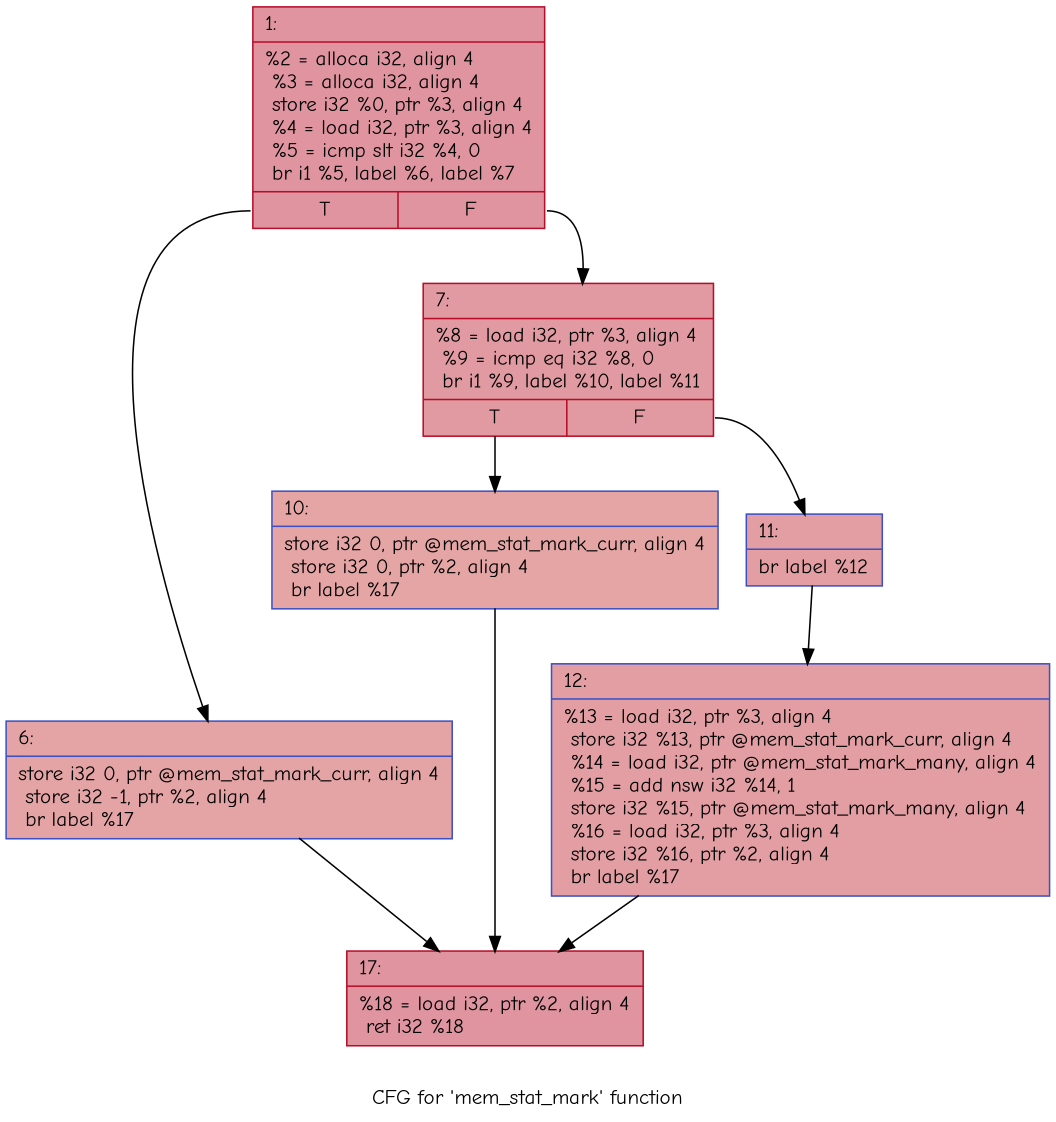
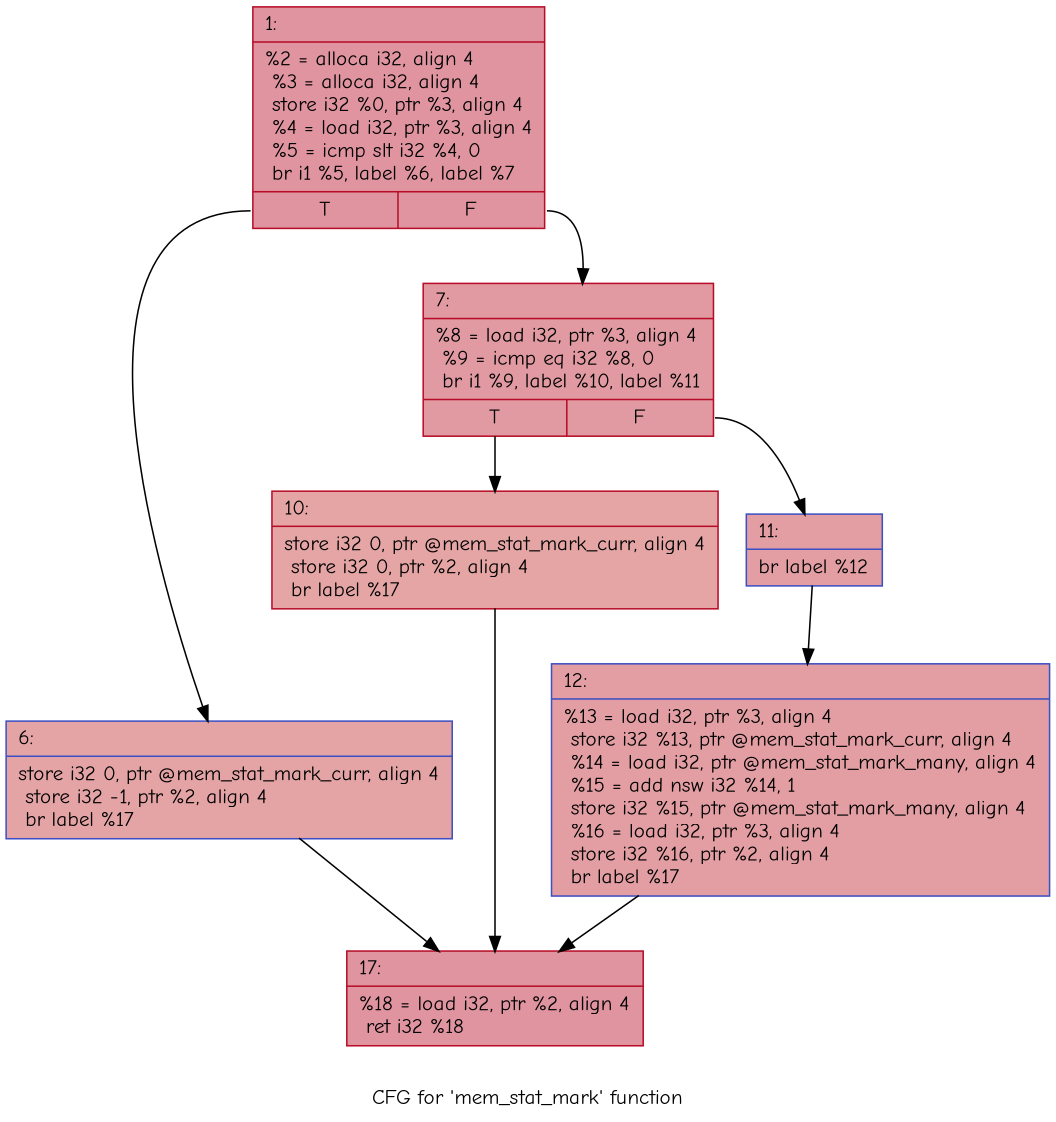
node "10:": color #3d50c3ff -> #b70d28ff
